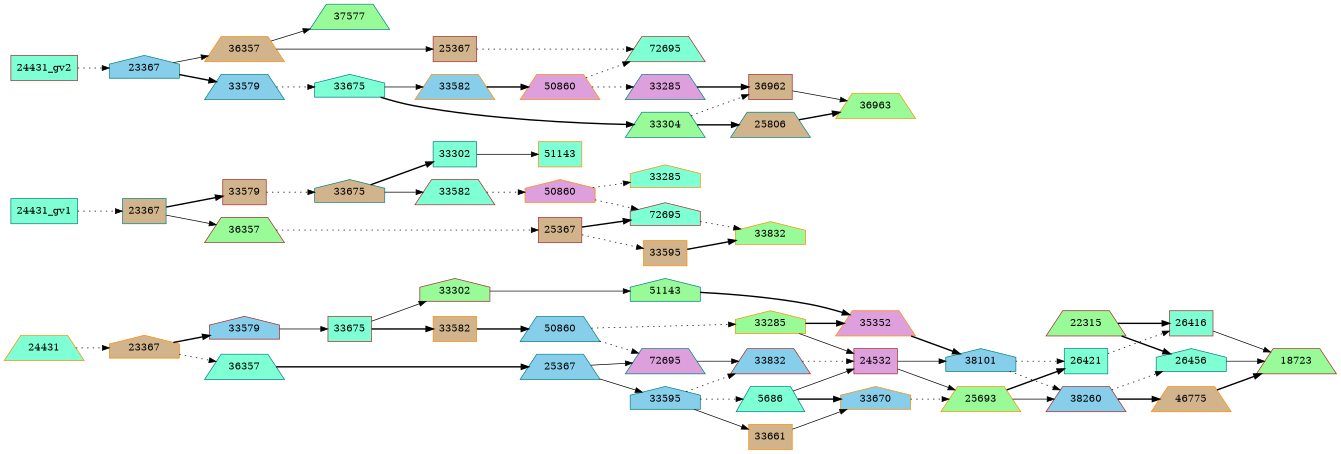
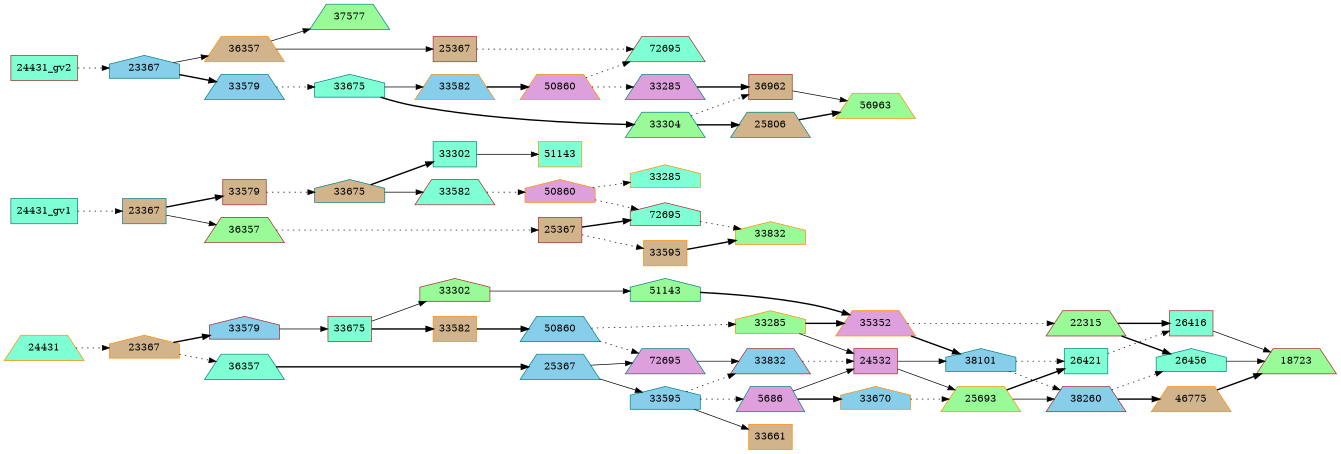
node "36963": label "36963" -> "56963"
edge "35352" -> "22315": added
node "5686": fillcolor aquamarine -> plum
edge "33661" -> "33670": removed
